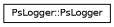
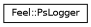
node "PsLogger::PsLogger": label "PsLogger::PsLogger" -> "Feel::PsLogger"
